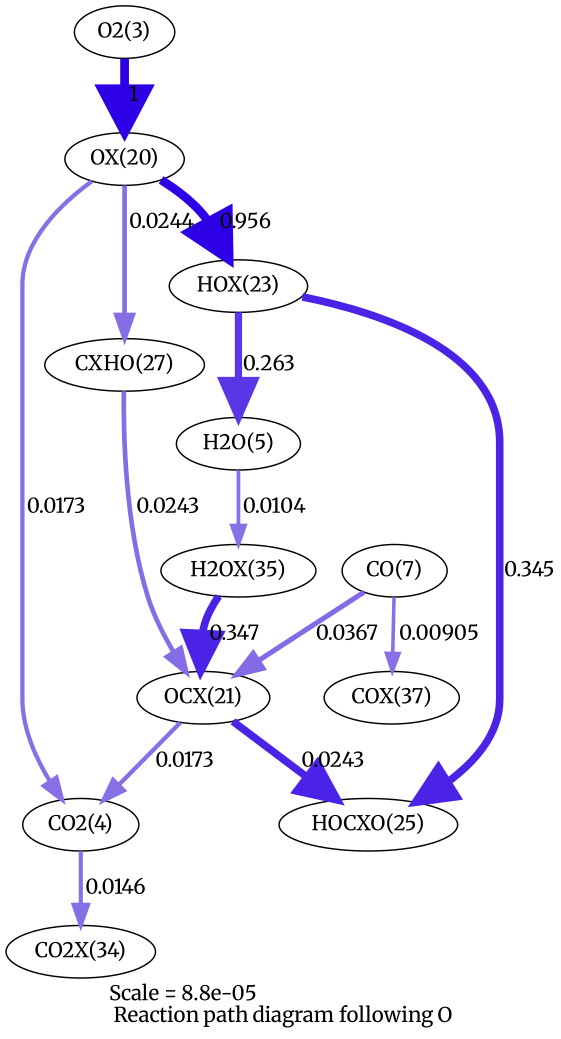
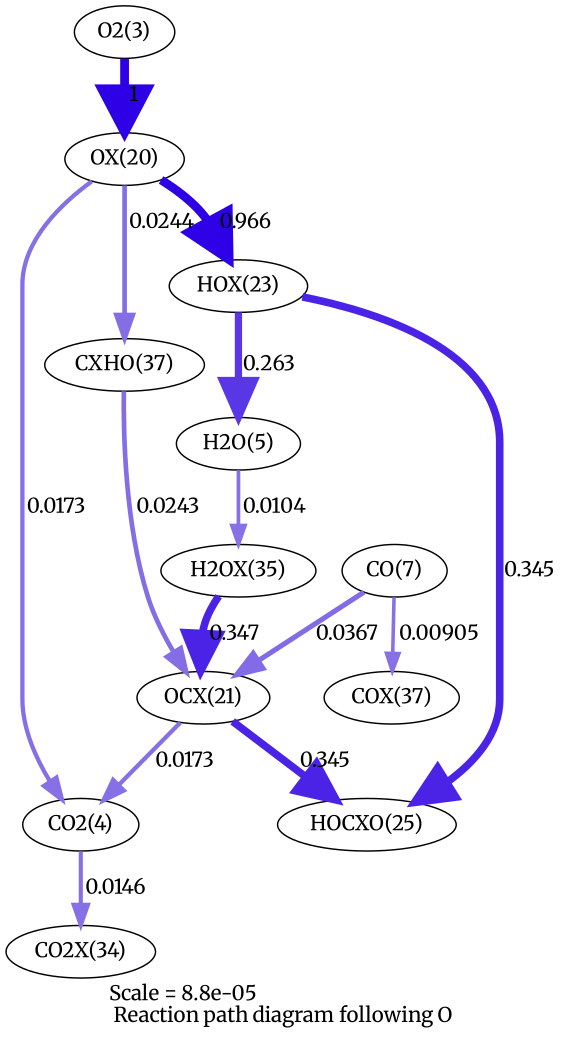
edge "OX(20)" -> "HOX(23)": label " 0.956" -> " 0.966"
node "CXHO(27)": label "CXHO(27)" -> "CXHO(37)"
edge "OCX(21)" -> "HOCXO(25)": label " 0.0243" -> " 0.345"
